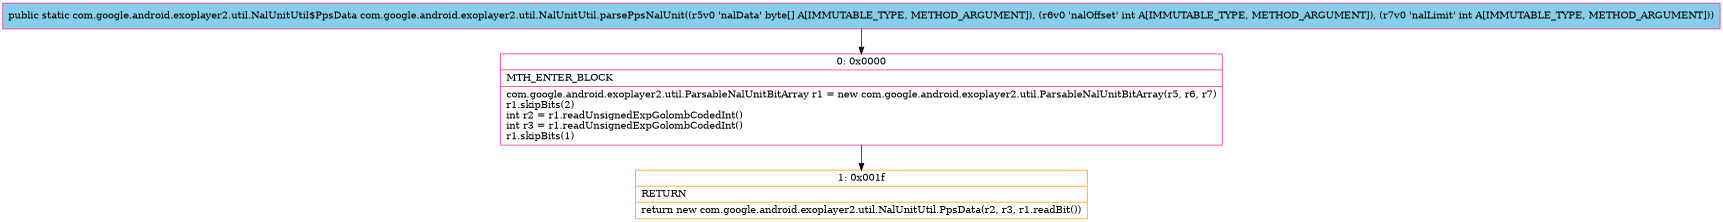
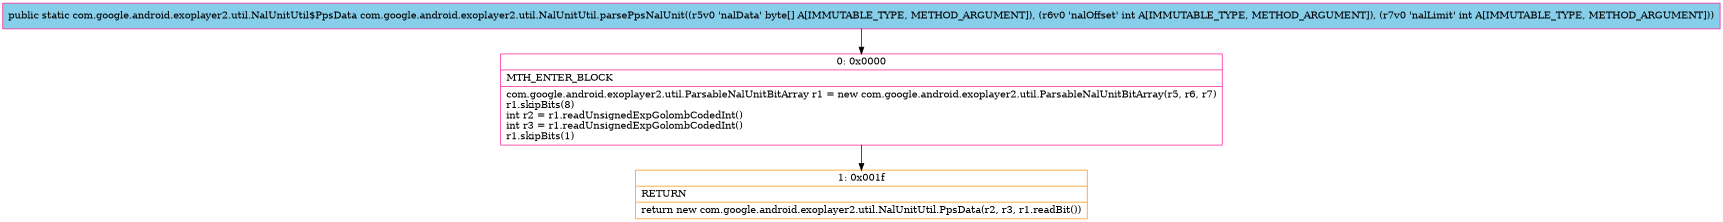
node "0: 0x0000": text "r1.skipBits(2)" -> "r1.skipBits(8)"
